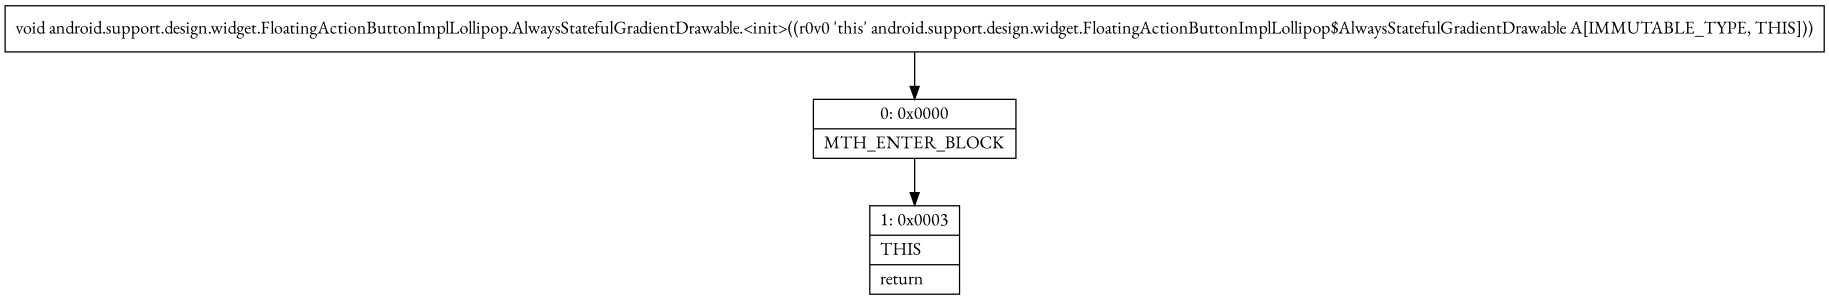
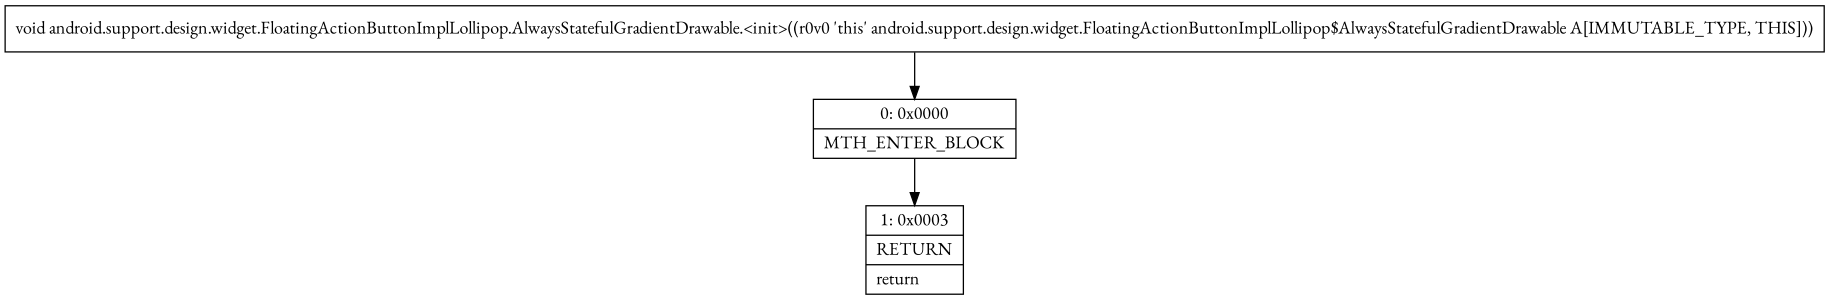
node "1: 0x0003": text "THIS" -> "RETURN"
